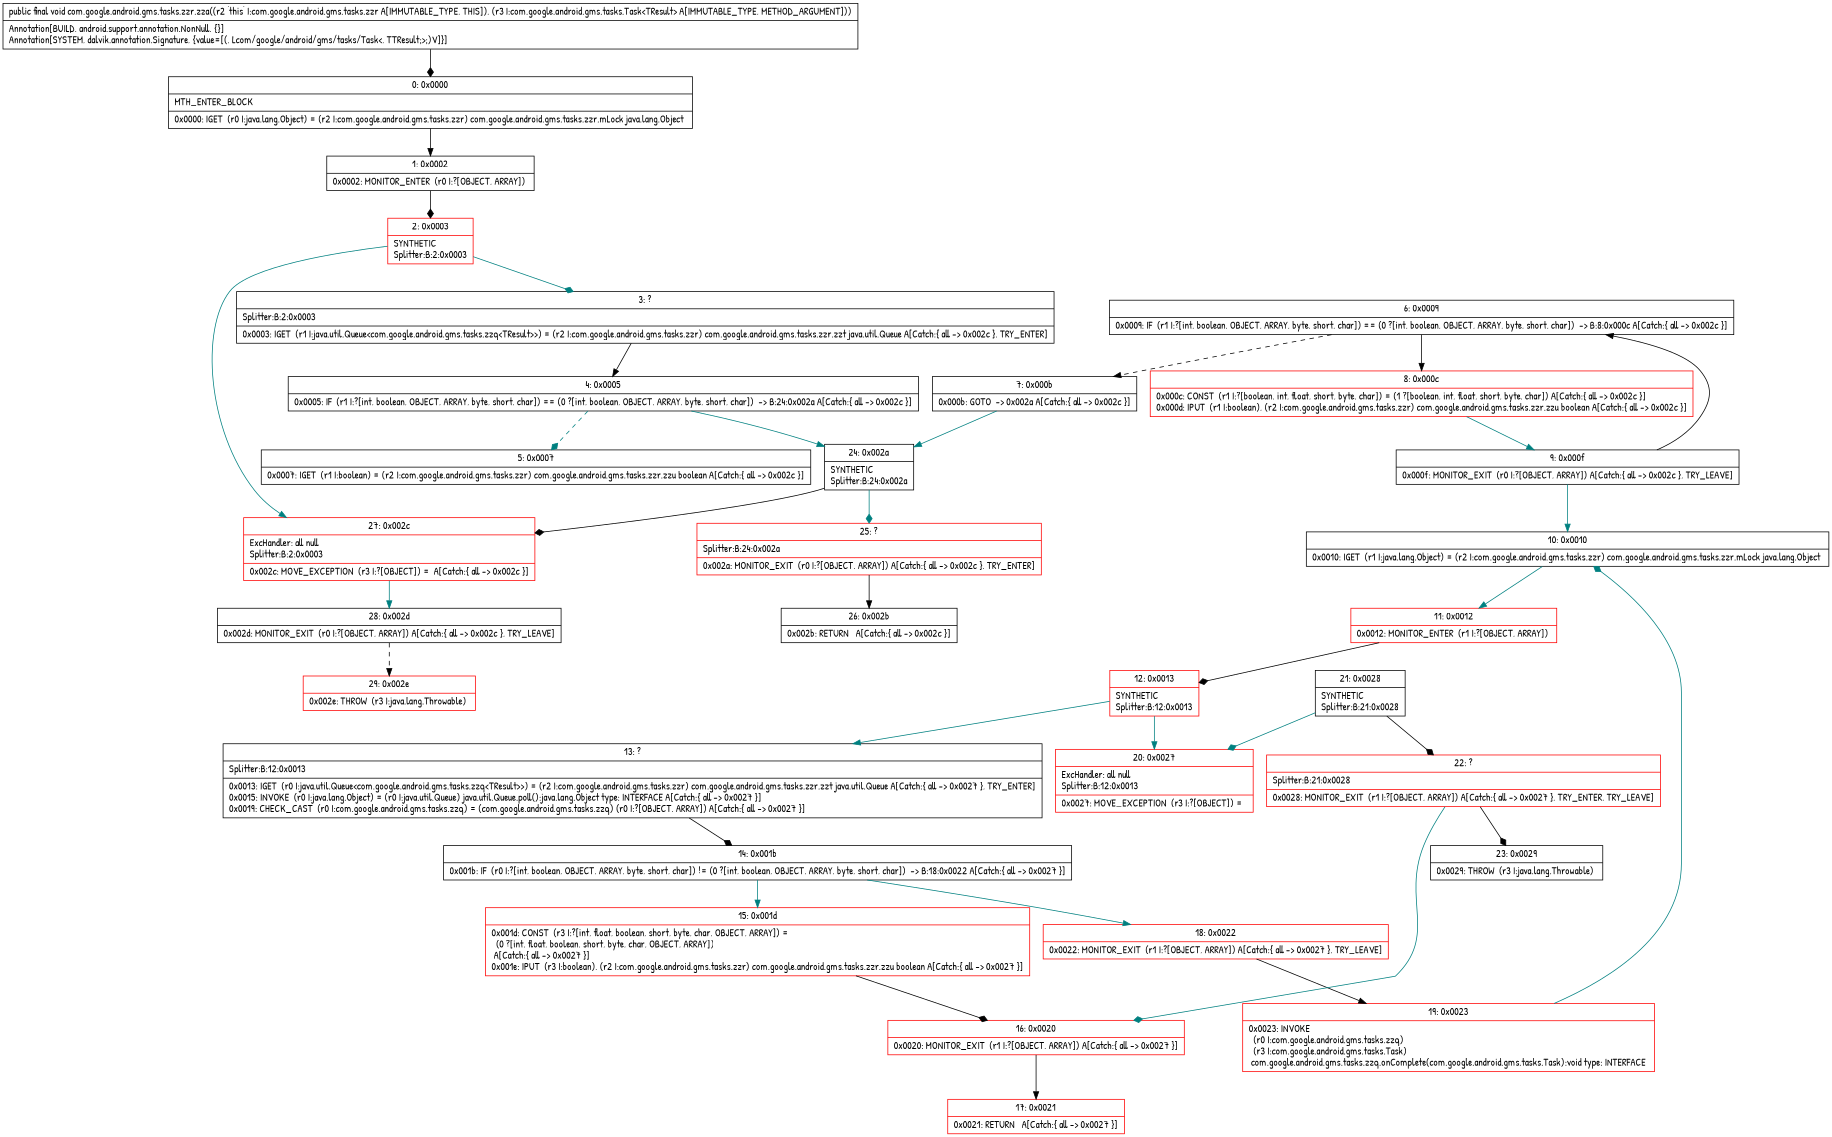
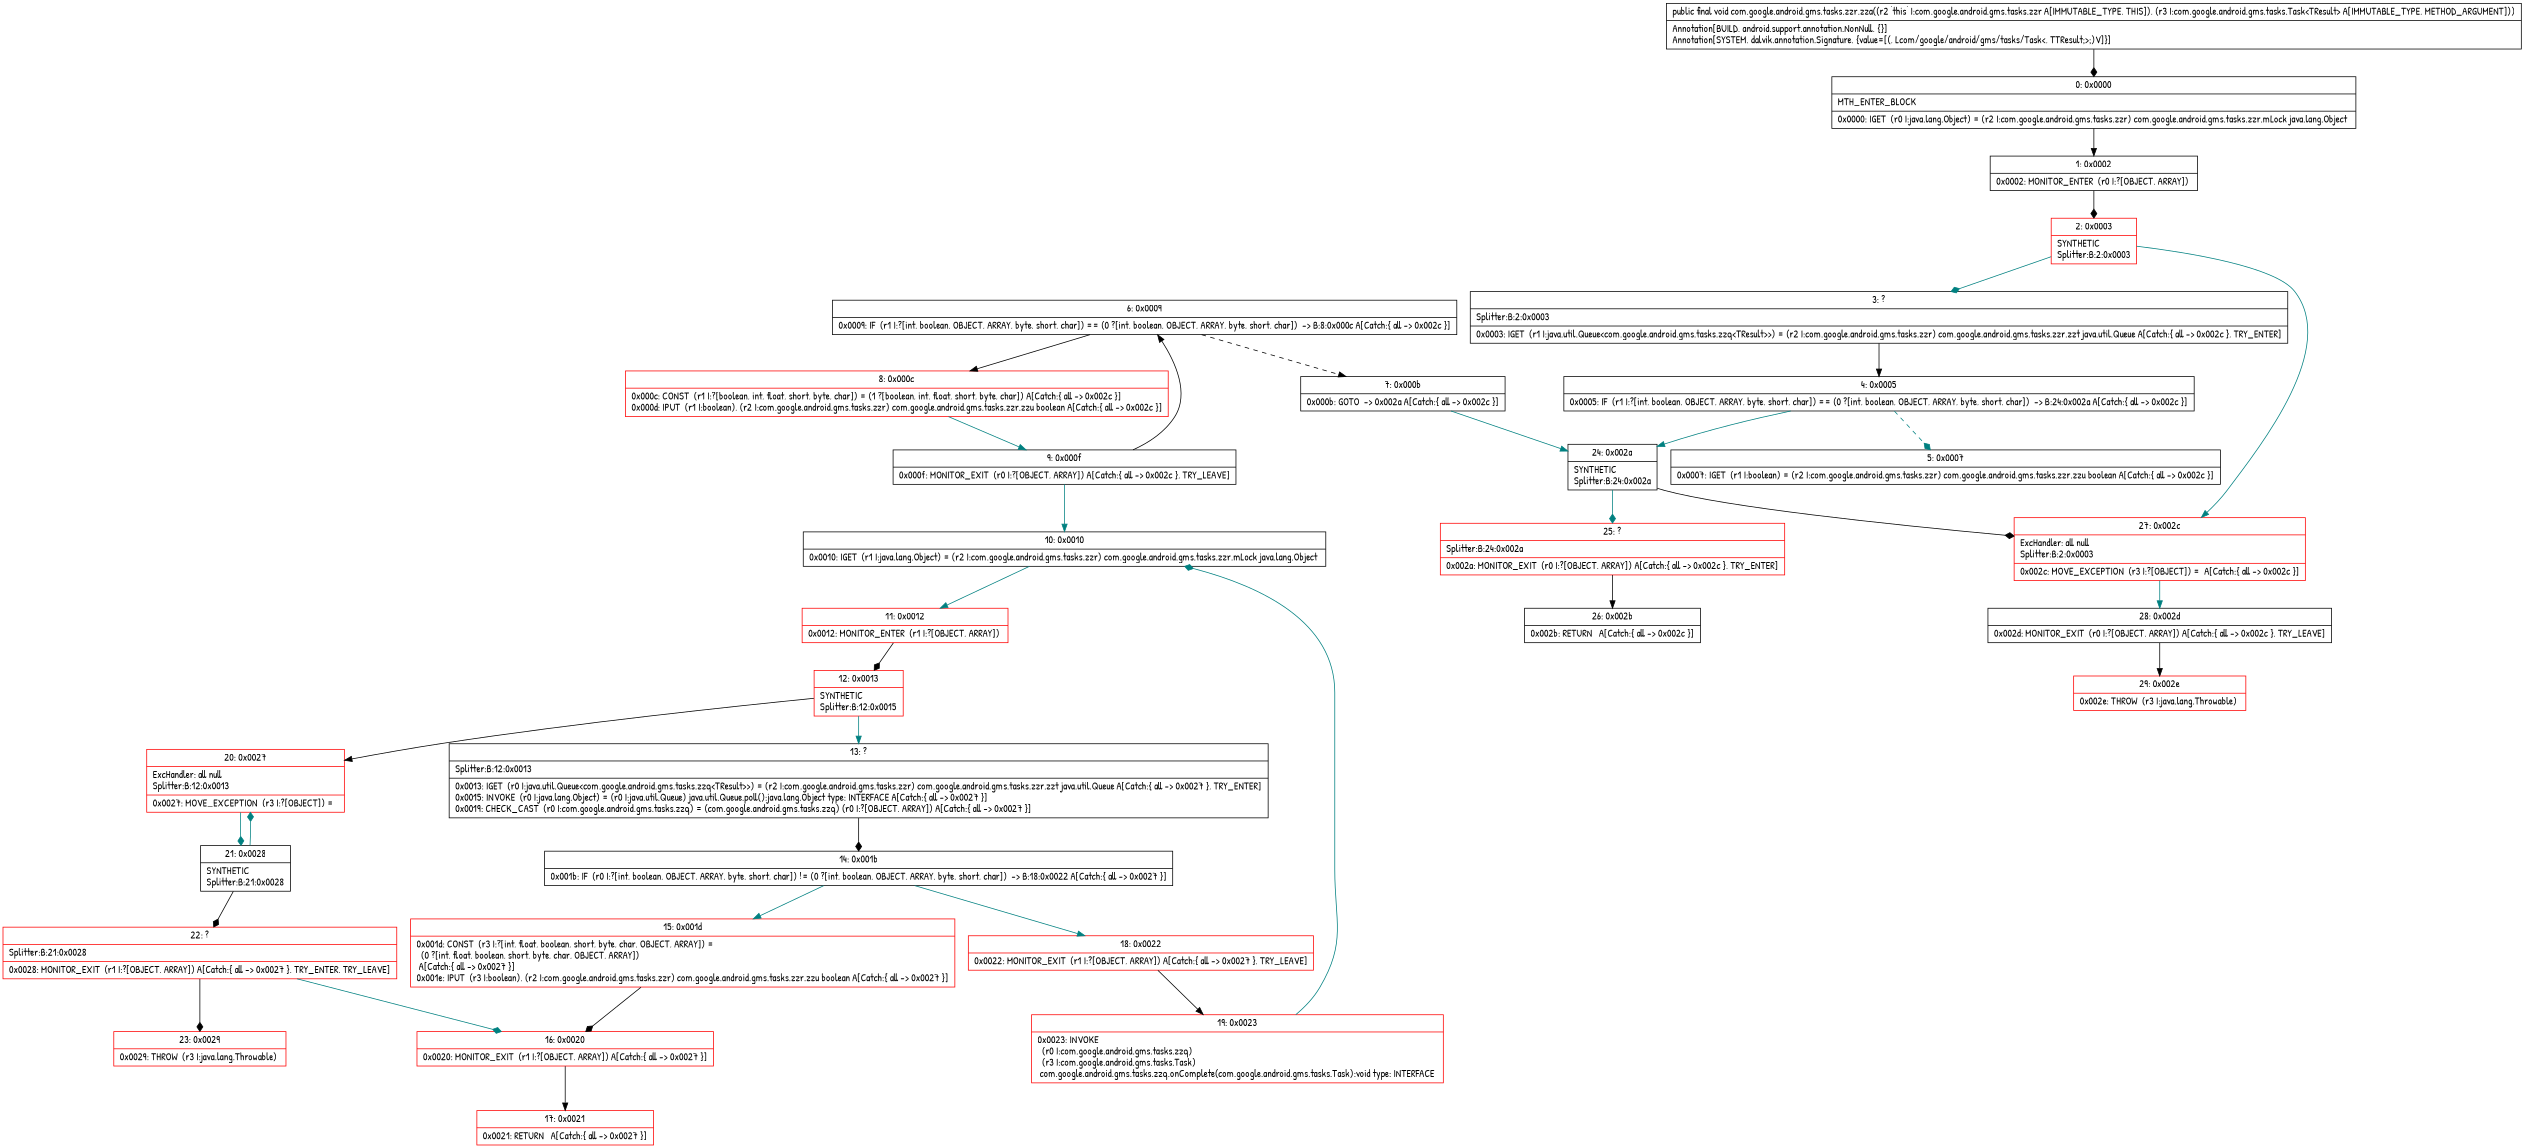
edge "28: 0x002d" -> "29: 0x002e": style dashed -> solid
node "12: 0x0013": text "Splitter:B:12:0x0013" -> "Splitter:B:12:0x0015"
edge "12: 0x0013" -> "20: 0x0027": color teal -> black
edge "20: 0x0027" -> "21: 0x0028": added
node "23: 0x0029": color black -> red
